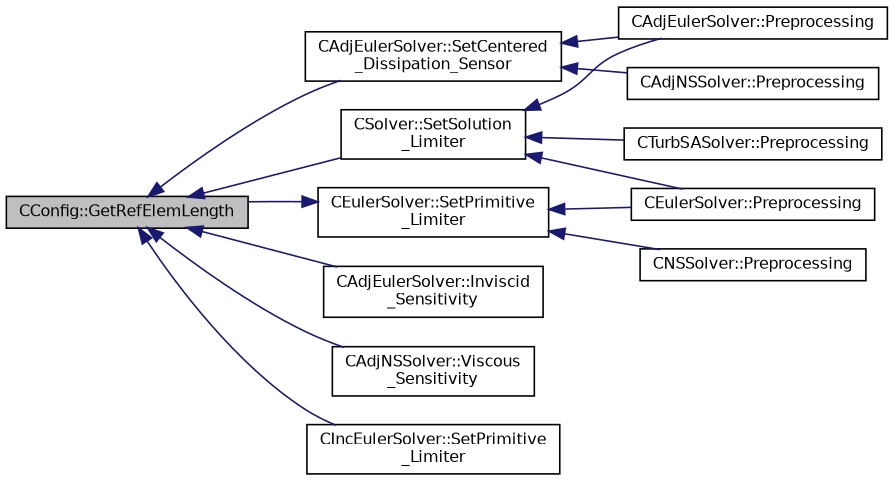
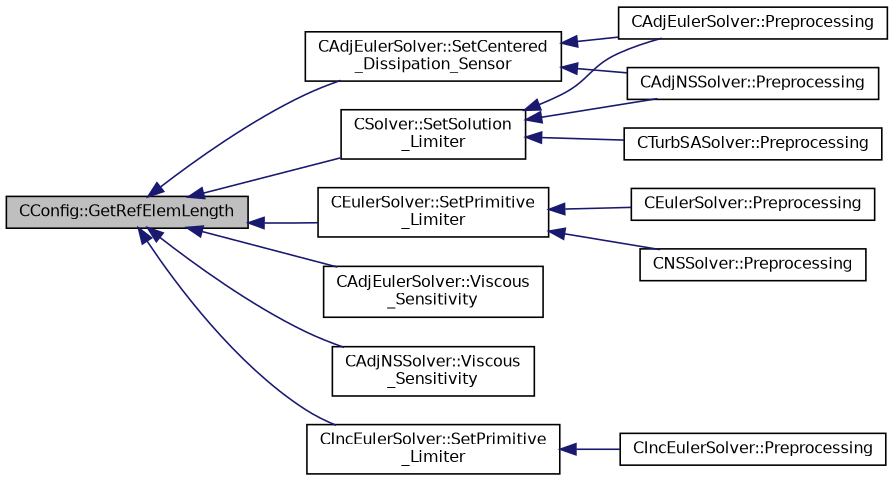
edge "CEulerSolver::Preprocessing" -> "CSolver::SetSolution _Limiter": now "CAdjNSSolver::Preprocessing" -> "CSolver::SetSolution _Limiter"
edge "CConfig::GetRefElemLength" -> "CEulerSolver::SetPrimitive _Limiter": reversed
node "CAdjEulerSolver::Inviscid _Sensitivity": label "CAdjEulerSolver::Inviscid _Sensitivity" -> "CAdjEulerSolver::Viscous _Sensitivity"
node "CIncEulerSolver::Preprocessing": added
